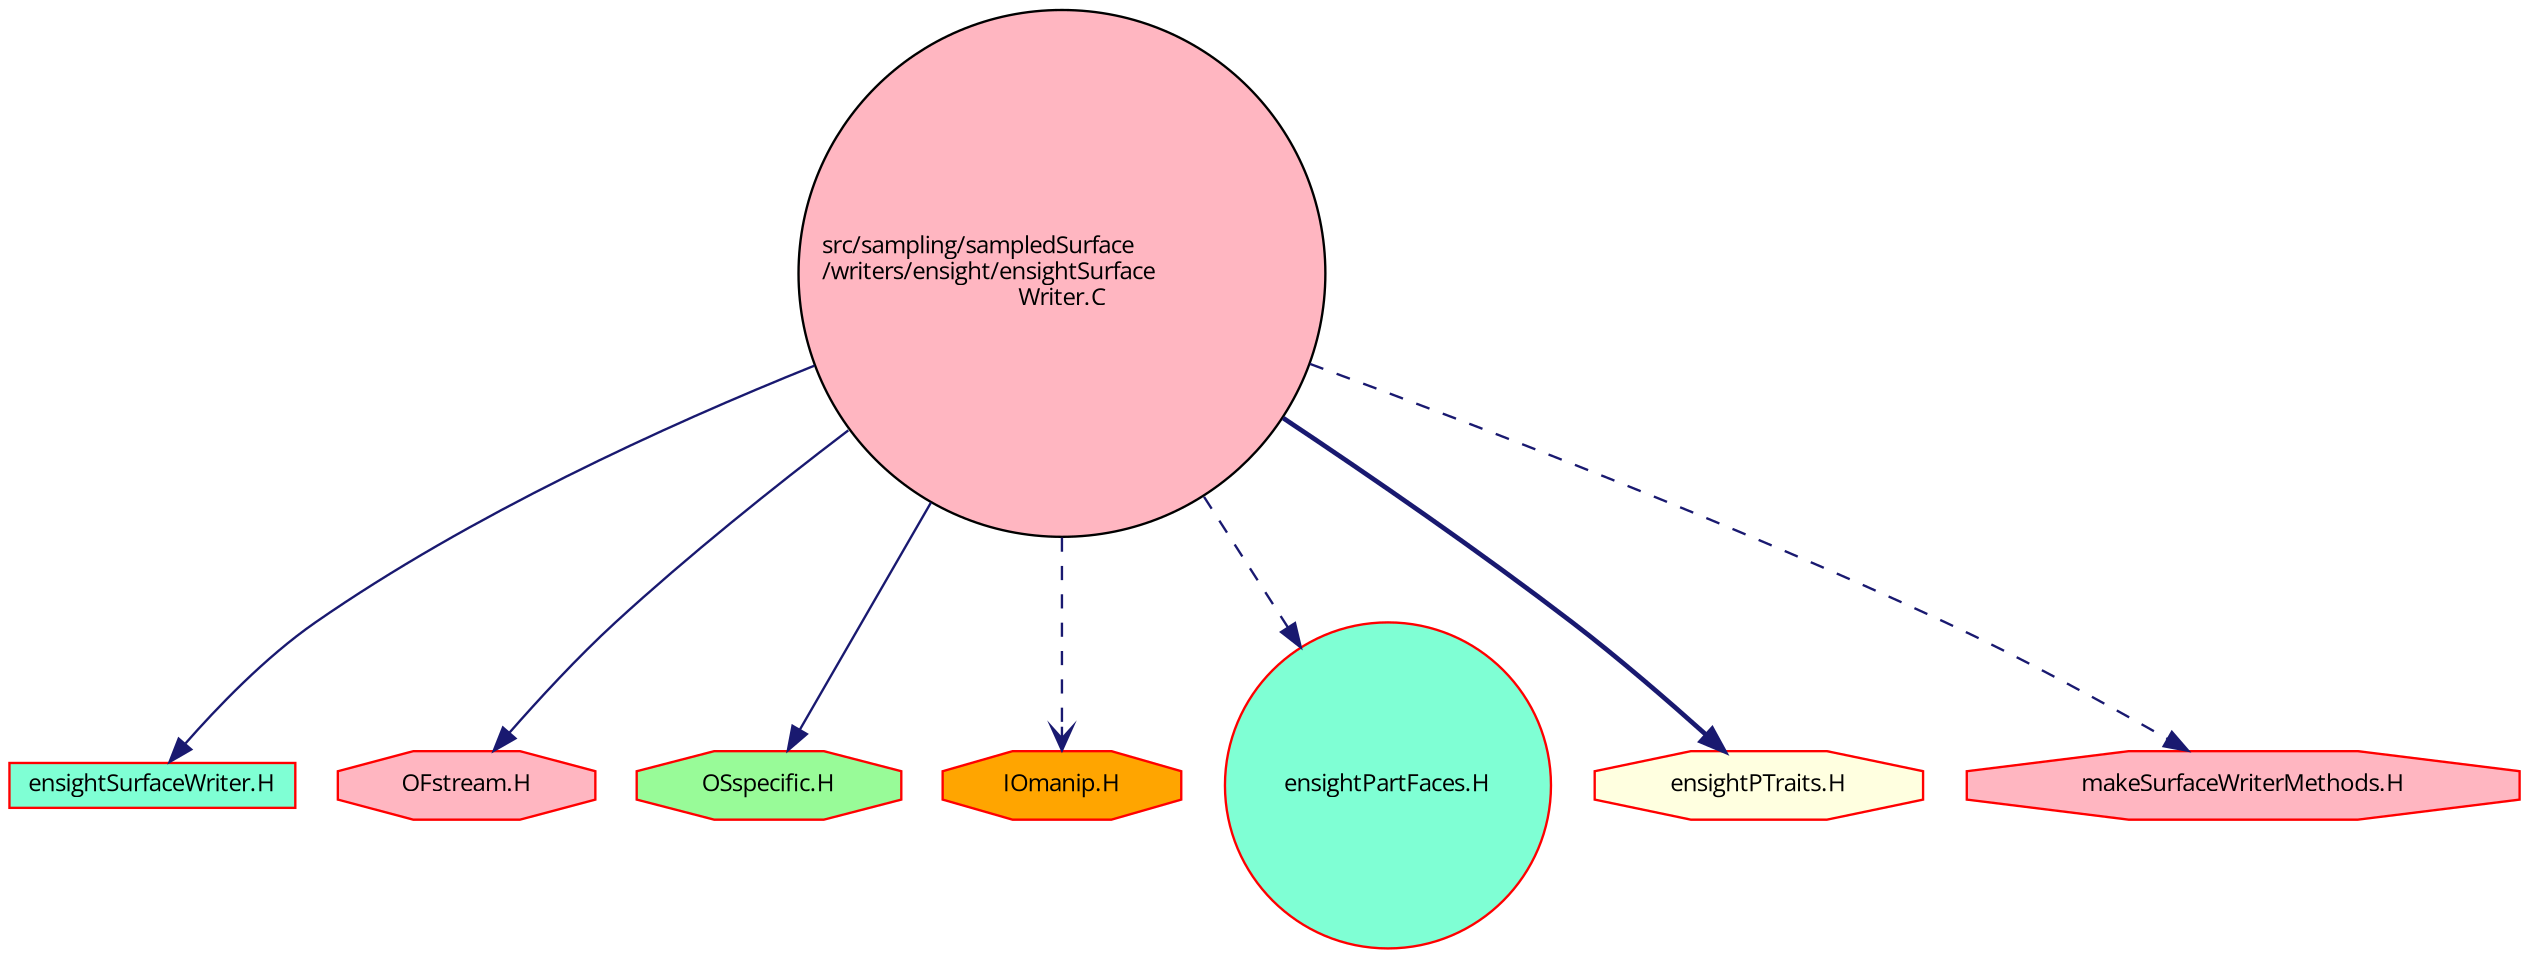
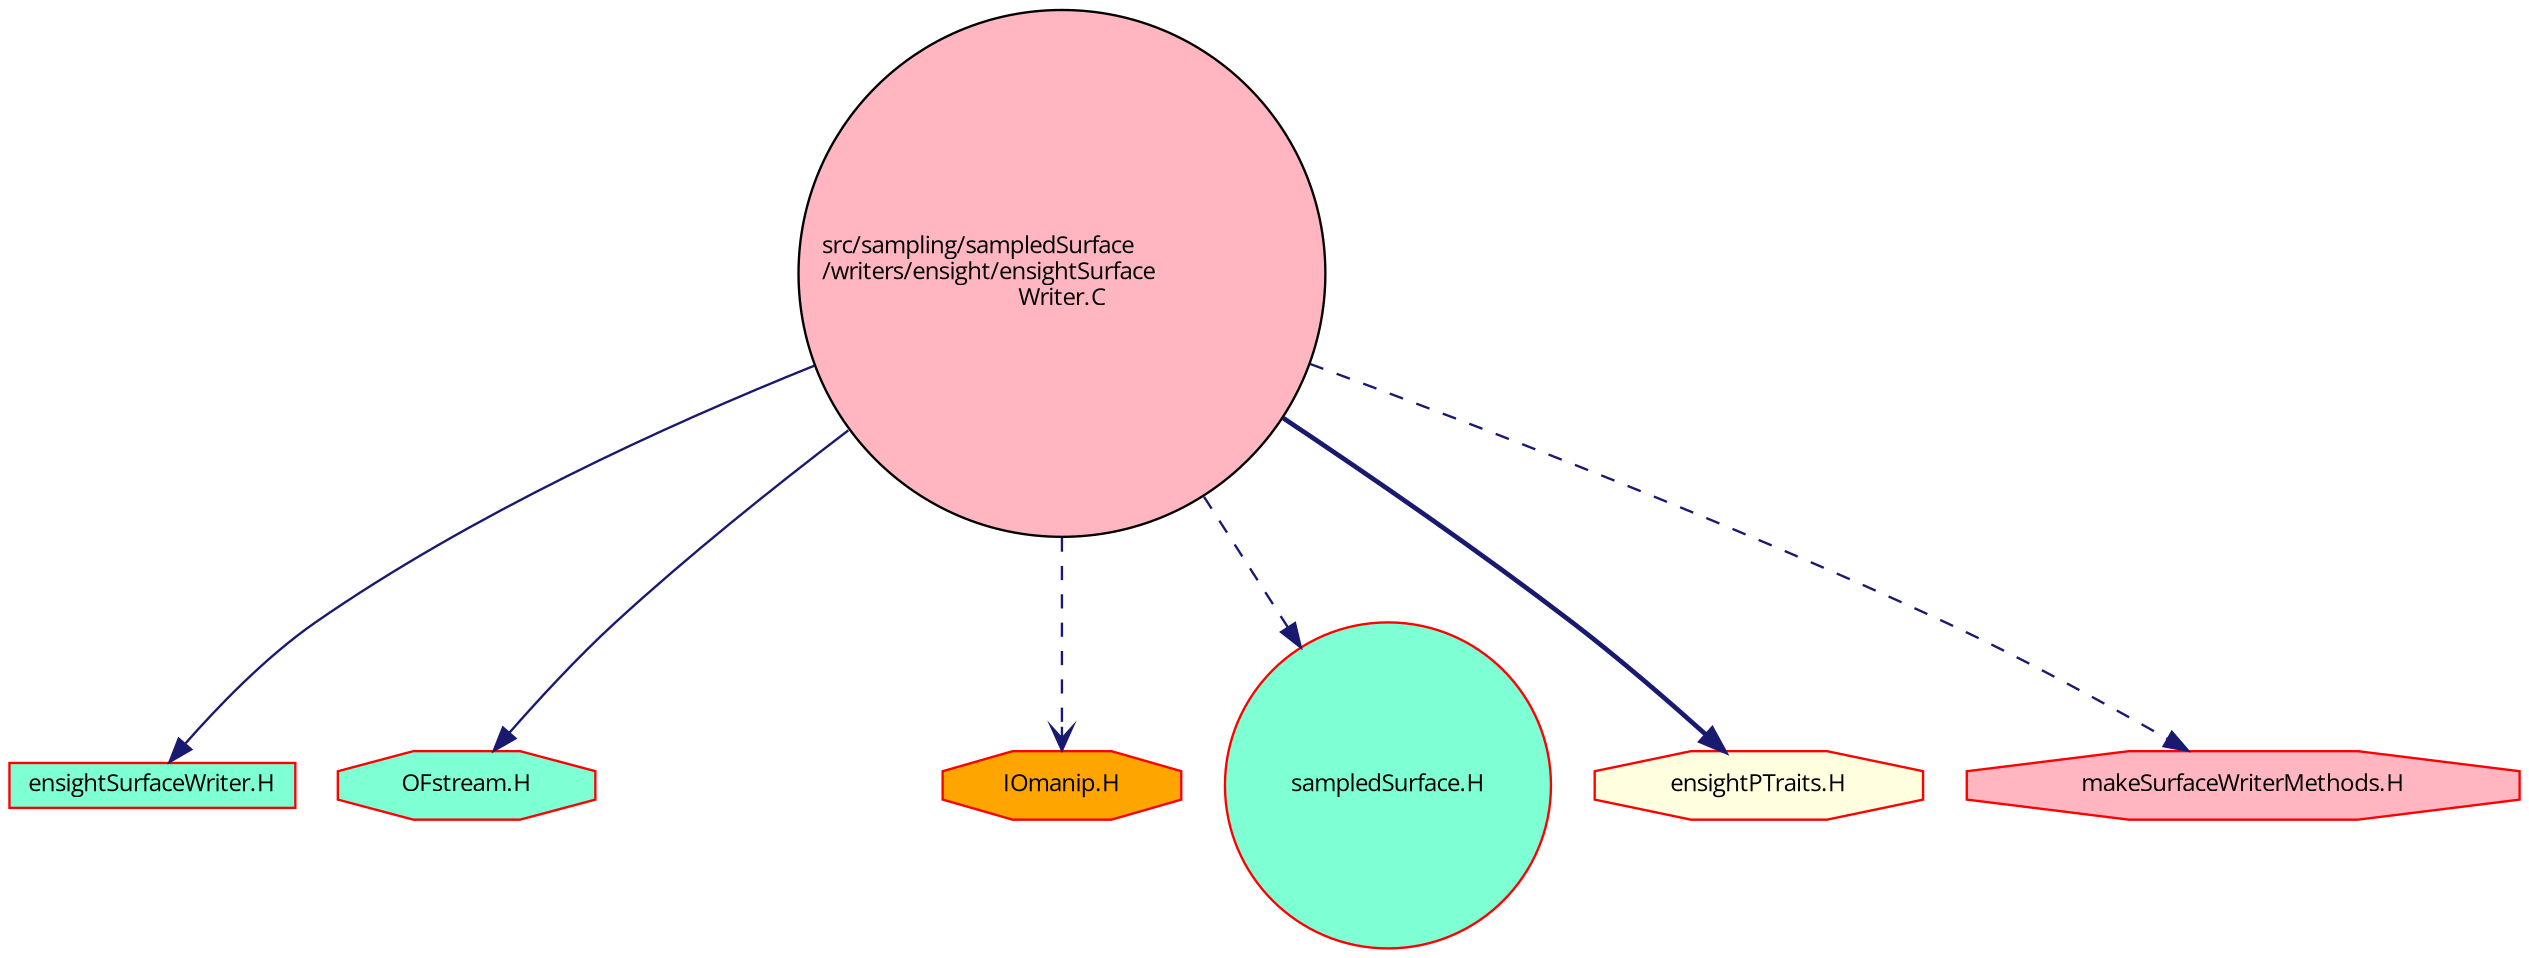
node "OFstream.H": fillcolor lightpink -> aquamarine
node "OSspecific.H": removed
node "ensightPartFaces.H": label "ensightPartFaces.H" -> "sampledSurface.H"
